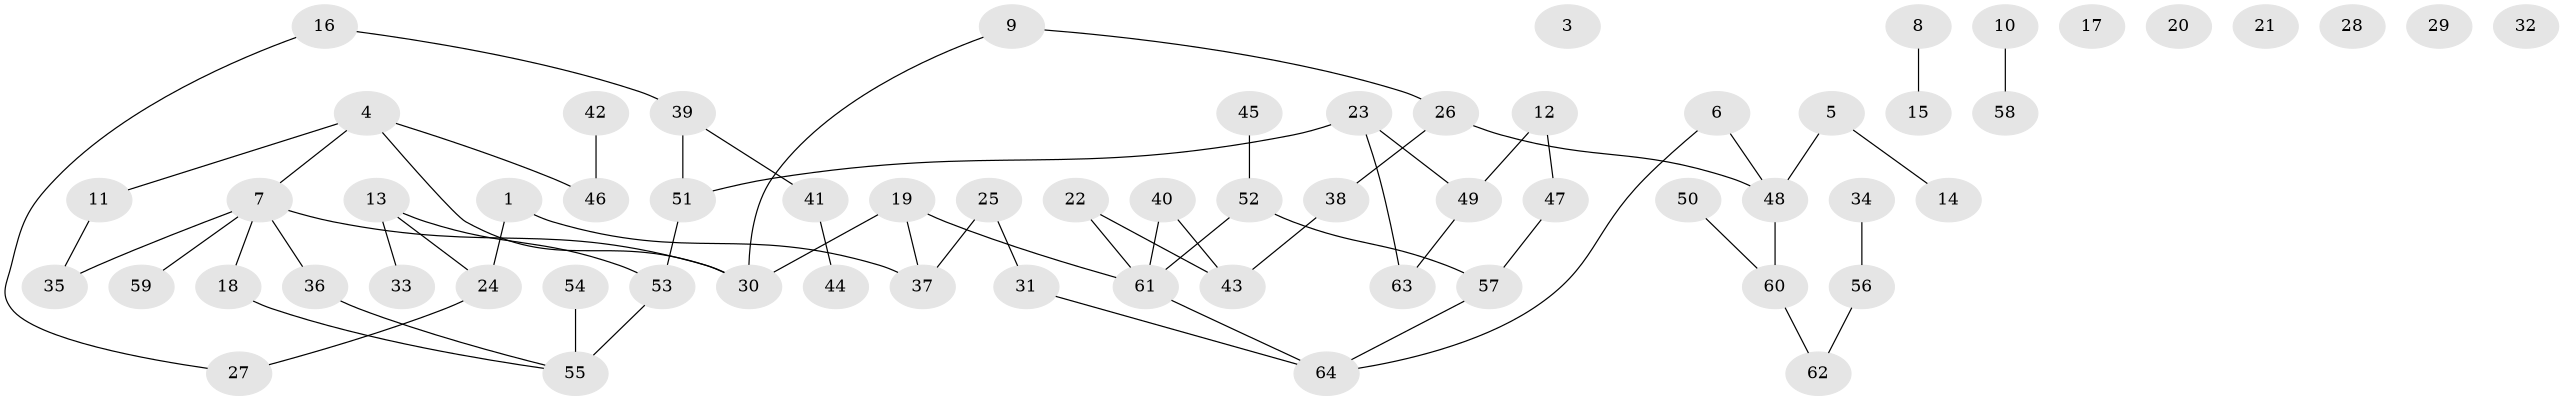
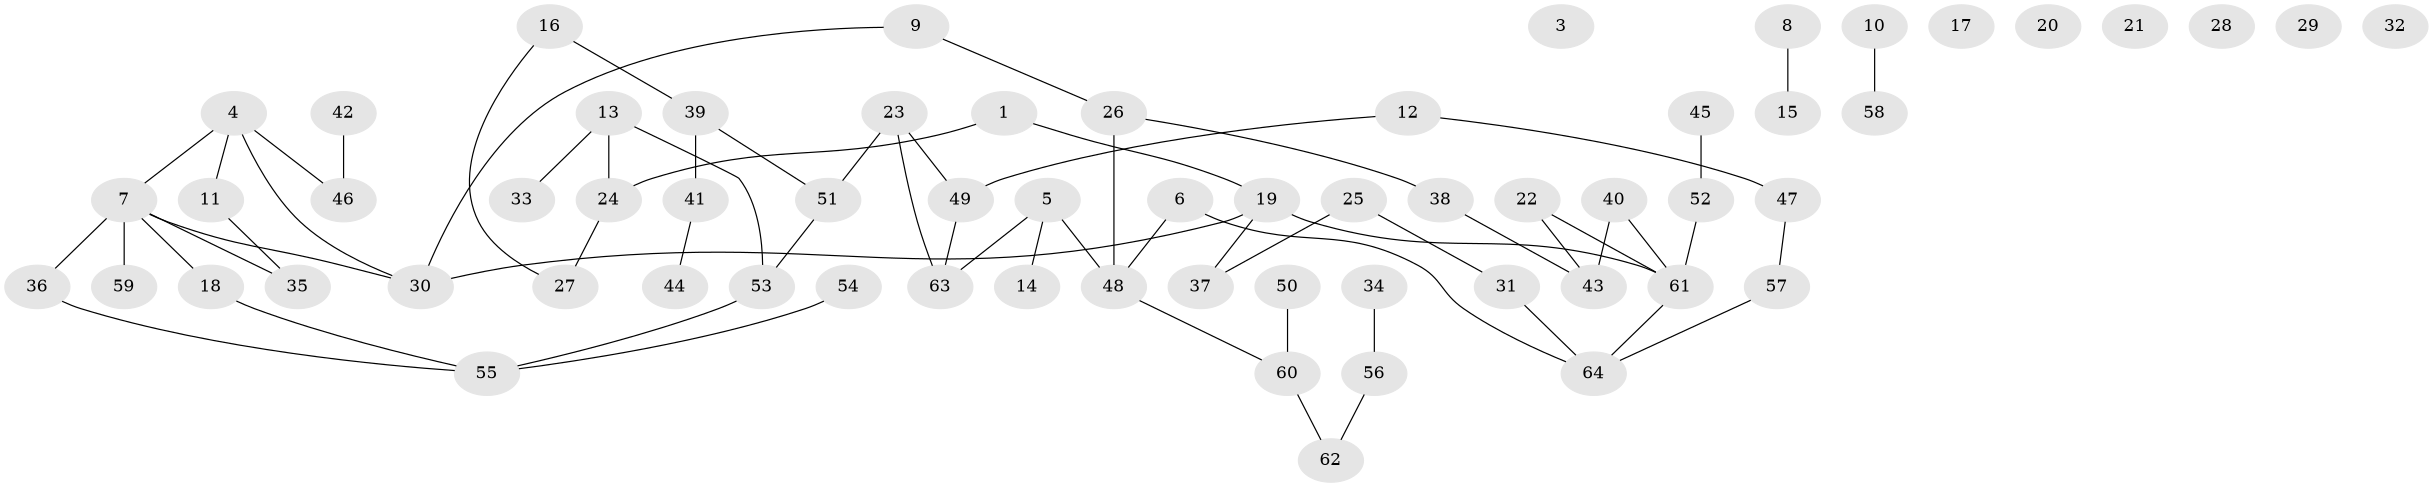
edge "5" -- "63": added
edge "1" -- "37": now "1" -- "19"
edge "52" -- "57": removed
